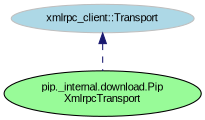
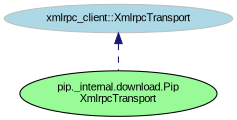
node "xmlrpc_client::Transport": label "xmlrpc_client::Transport" -> "xmlrpc_client::XmlrpcTransport"
